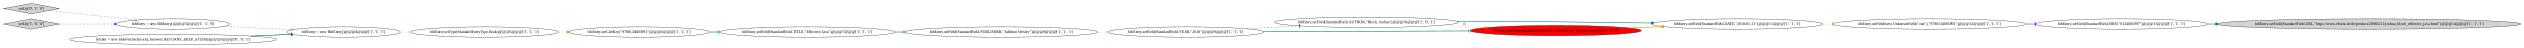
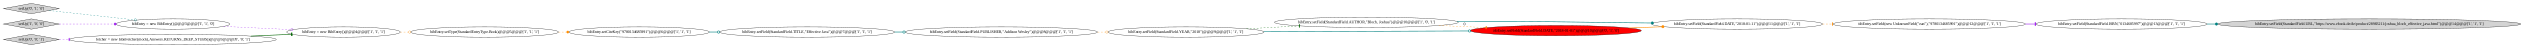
edge "bibEntry = new BibEntry()@@@3@@@['1', '1', '0']" -> "bibEntry = new BibEntry()@@@4@@@['1', '1', '1']": color teal -> purple
node "setUp['0', '0', '1']": added
